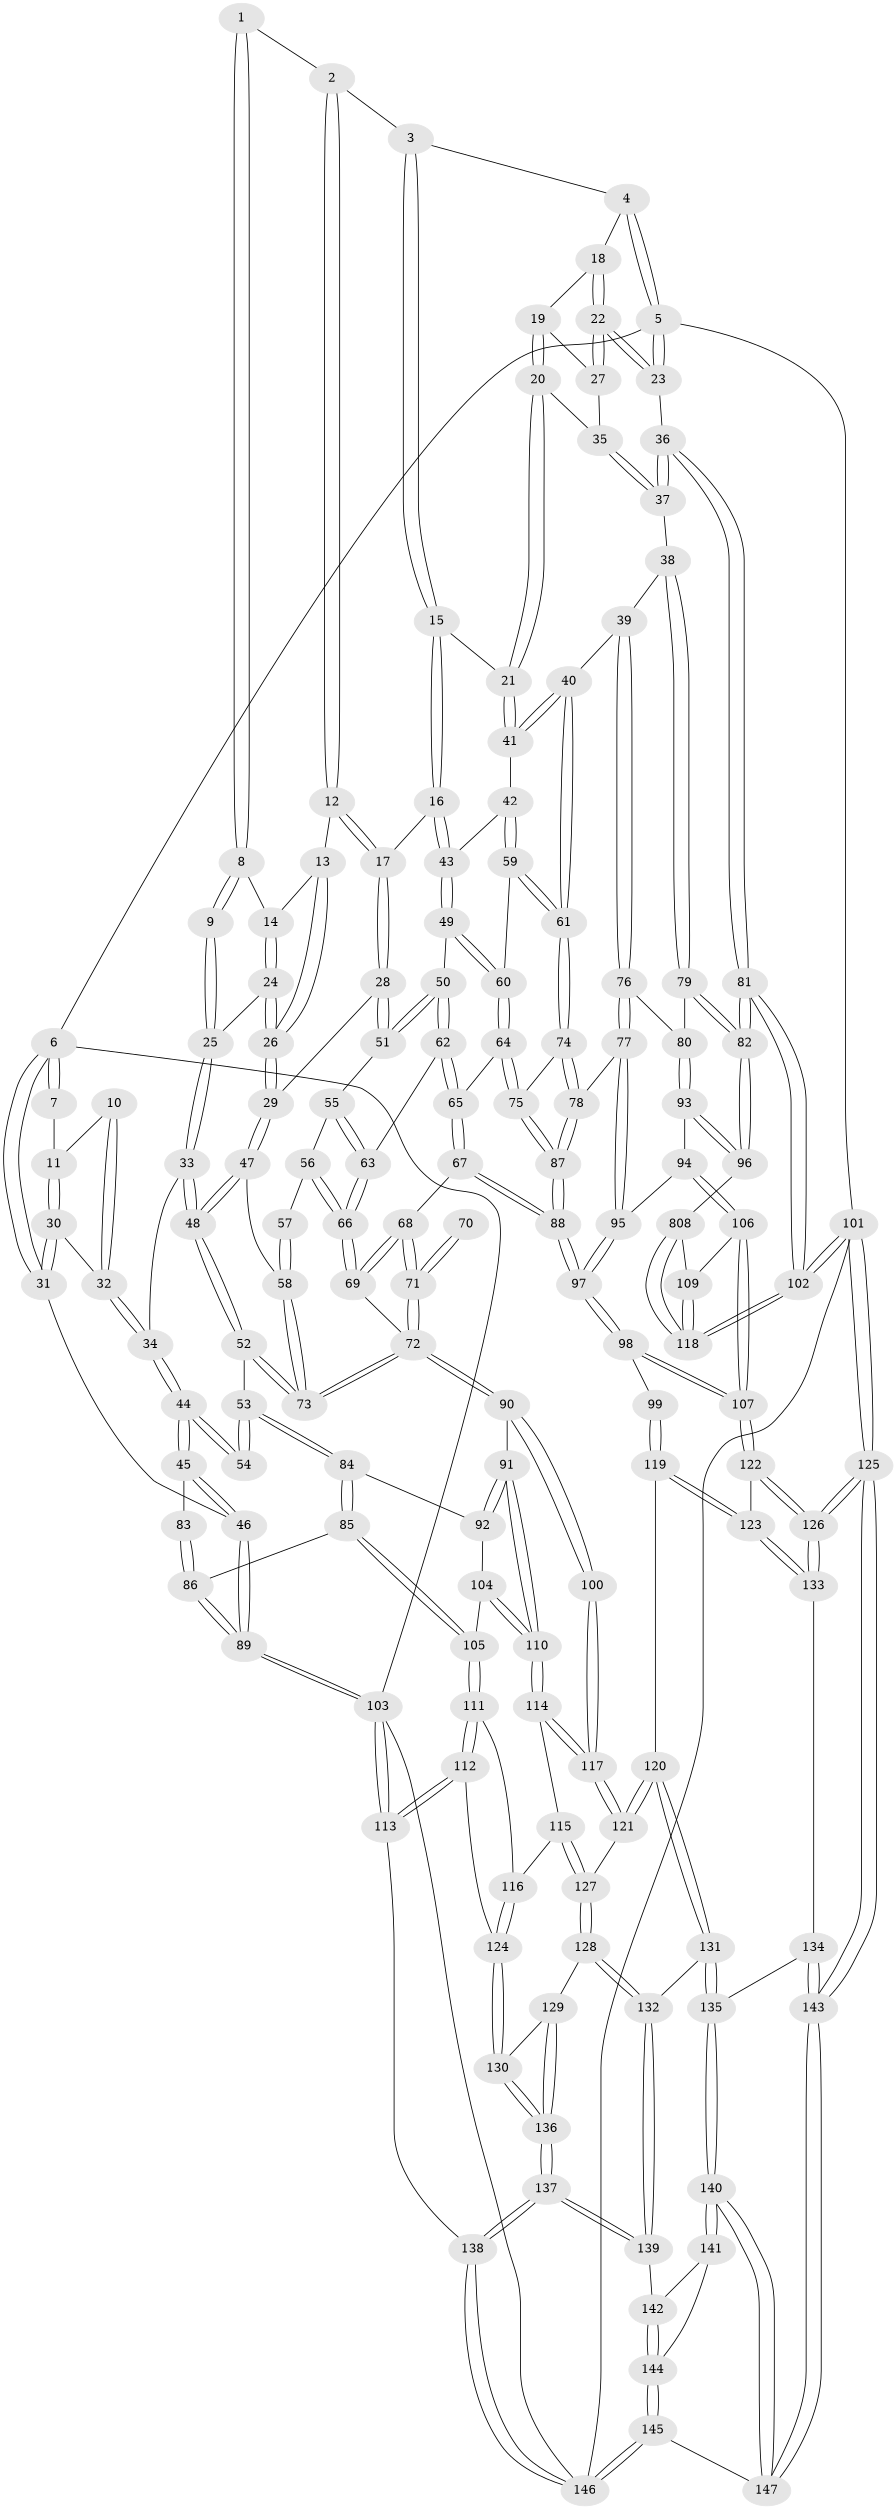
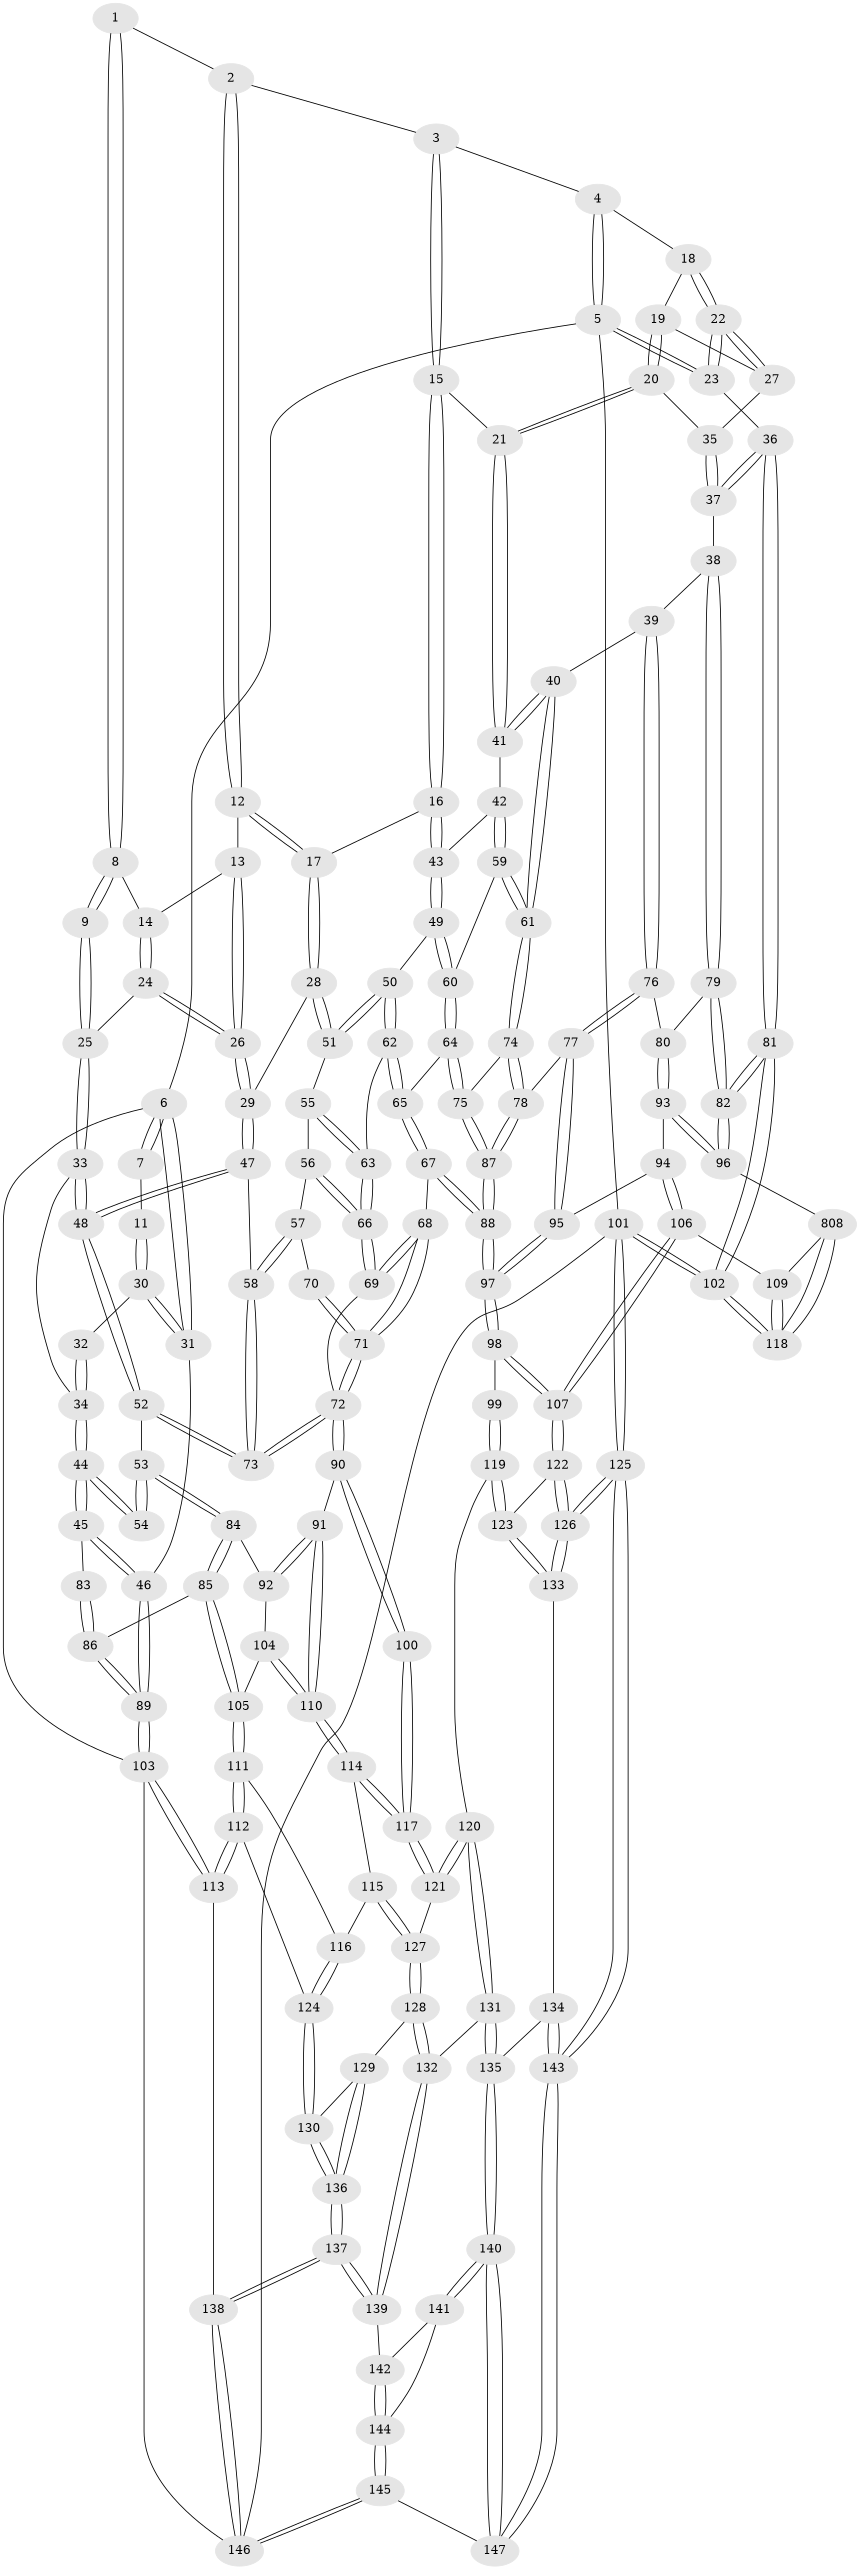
node "10": removed
edge "57" -- "70": added
